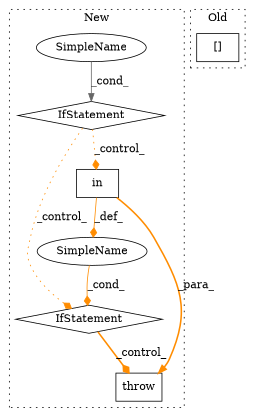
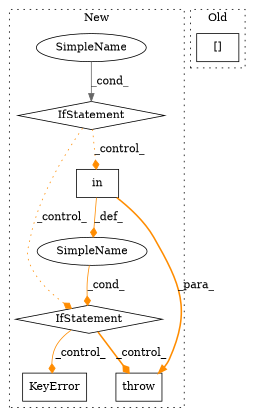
node "KeyError": added
